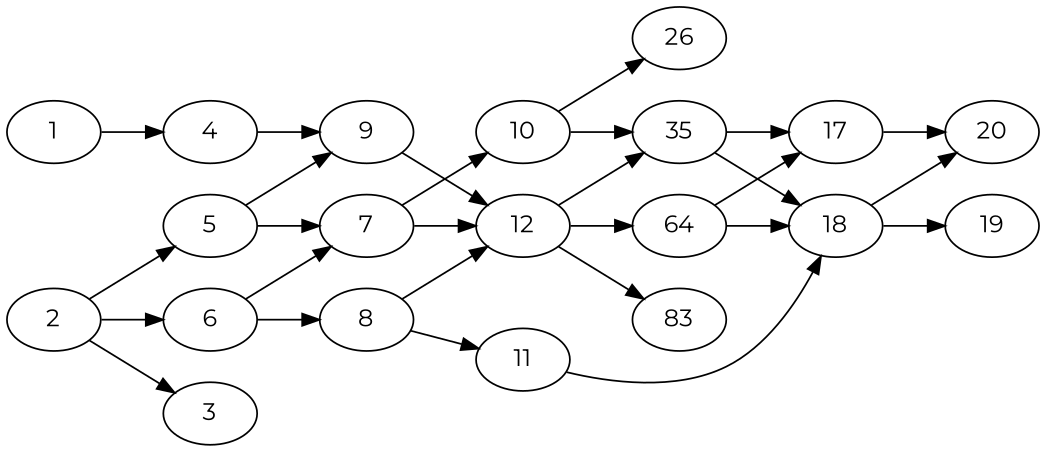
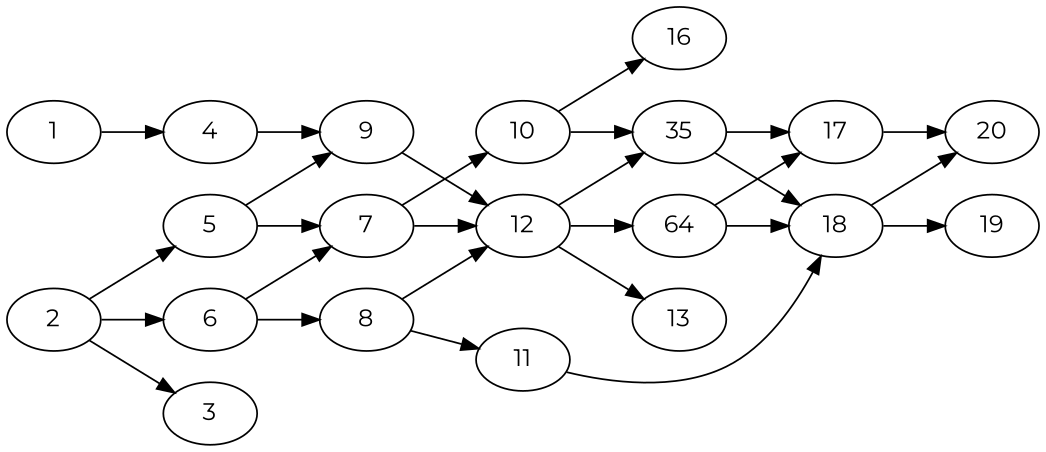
node "26": label "26" -> "16"
node "83": label "83" -> "13"
